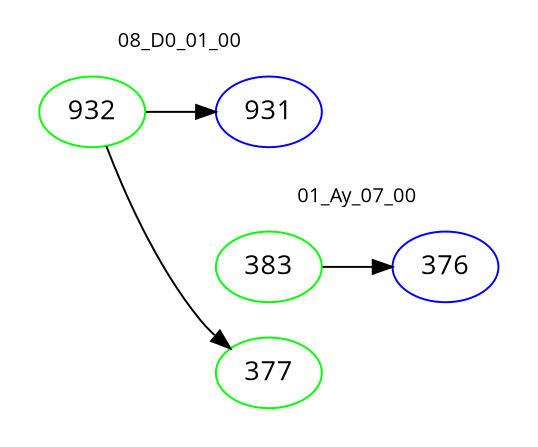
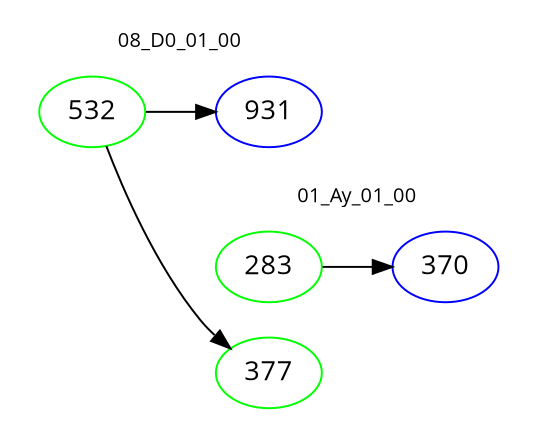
node "932": label "932" -> "532"
cluster "01_Ay_07_00": label "01_Ay_07_00" -> "01_Ay_01_00"
node "383": label "383" -> "283"
node "376": label "376" -> "370"
